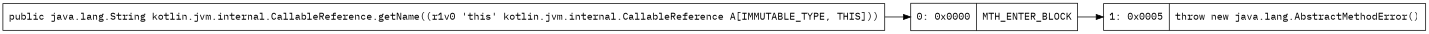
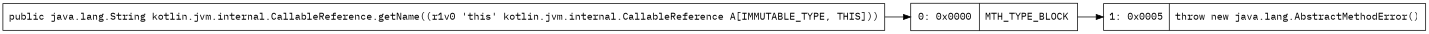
node "0: 0x0000": text "MTH_ENTER_BLOCK" -> "MTH_TYPE_BLOCK"
